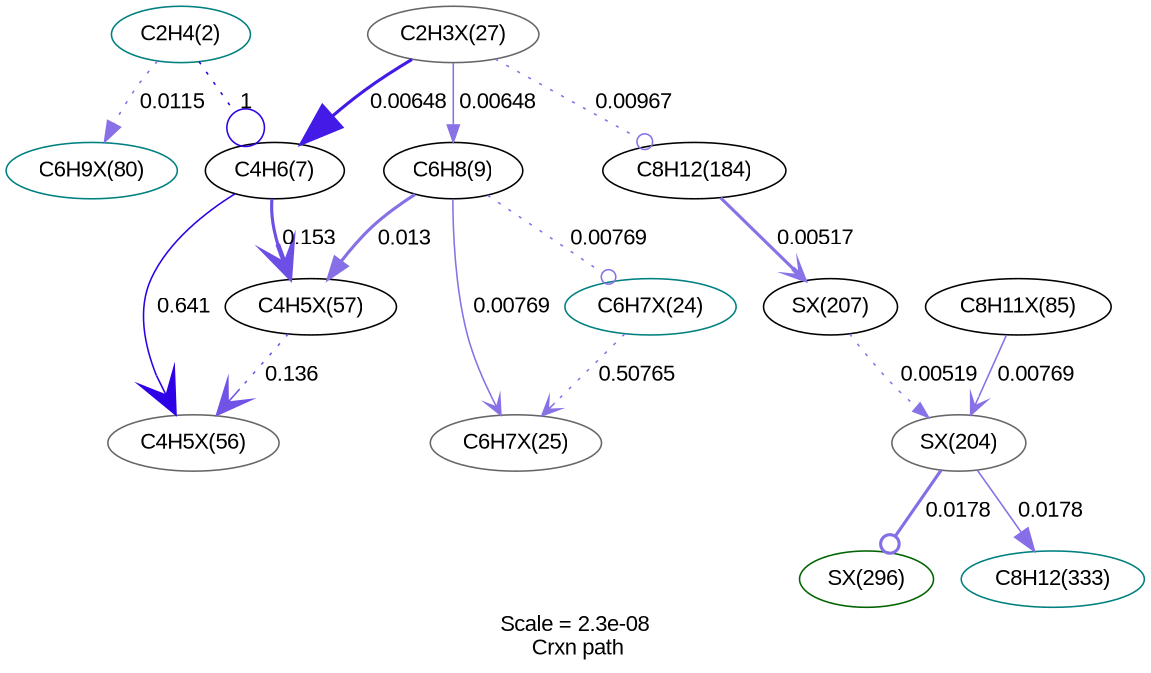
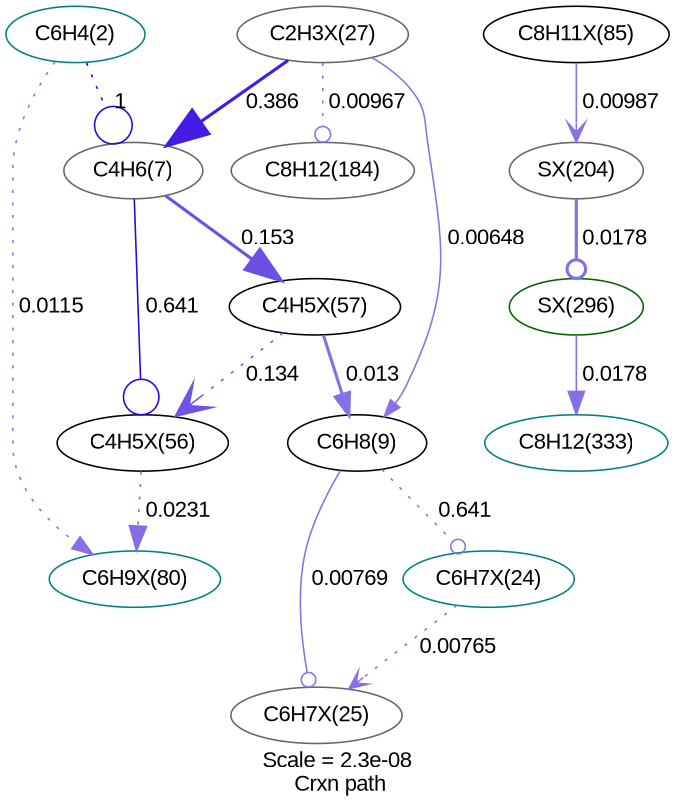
node "C2H4(2)": label "C2H4(2)" -> "C6H4(2)"
edge "C2H3X(27)" -> "C4H6(7)": label " 0.00648" -> " 0.386"
node "C4H6(7)": color black -> gray40
node "C8H12(184)": color black -> gray40
edge "C4H6(7)" -> "C4H5X(57)": arrowhead vee -> normal
edge "C6H8(9)" -> "C4H5X(57)": reversed
edge "C6H8(9)" -> "C6H7X(24)": label " 0.00769" -> " 0.641"
edge "C4H6(7)" -> "C4H5X(56)": arrowhead vee -> odot
edge "C6H8(9)" -> "C6H7X(25)": arrowhead vee -> odot
node "SX(207)": removed
edge "C4H5X(57)" -> "C4H5X(56)": label " 0.136" -> " 0.134"
edge "C6H7X(24)" -> "C6H7X(25)": label " 0.50765" -> " 0.00765"
edge "C8H11X(85)" -> "SX(204)": label " 0.00769" -> " 0.00987"
node "C4H5X(56)": color gray40 -> black
edge "C4H5X(56)" -> "C6H9X(80)": added, label "0.0231"
edge "SX(204)" -> "C8H12(333)": now "SX(296)" -> "C8H12(333)"
